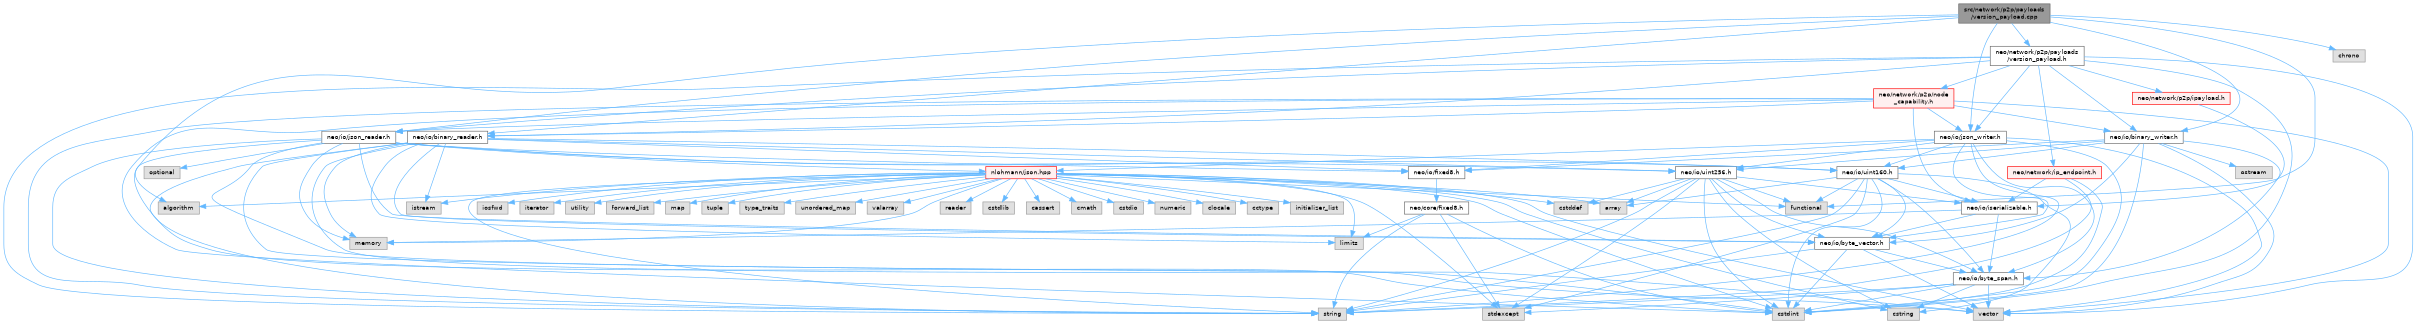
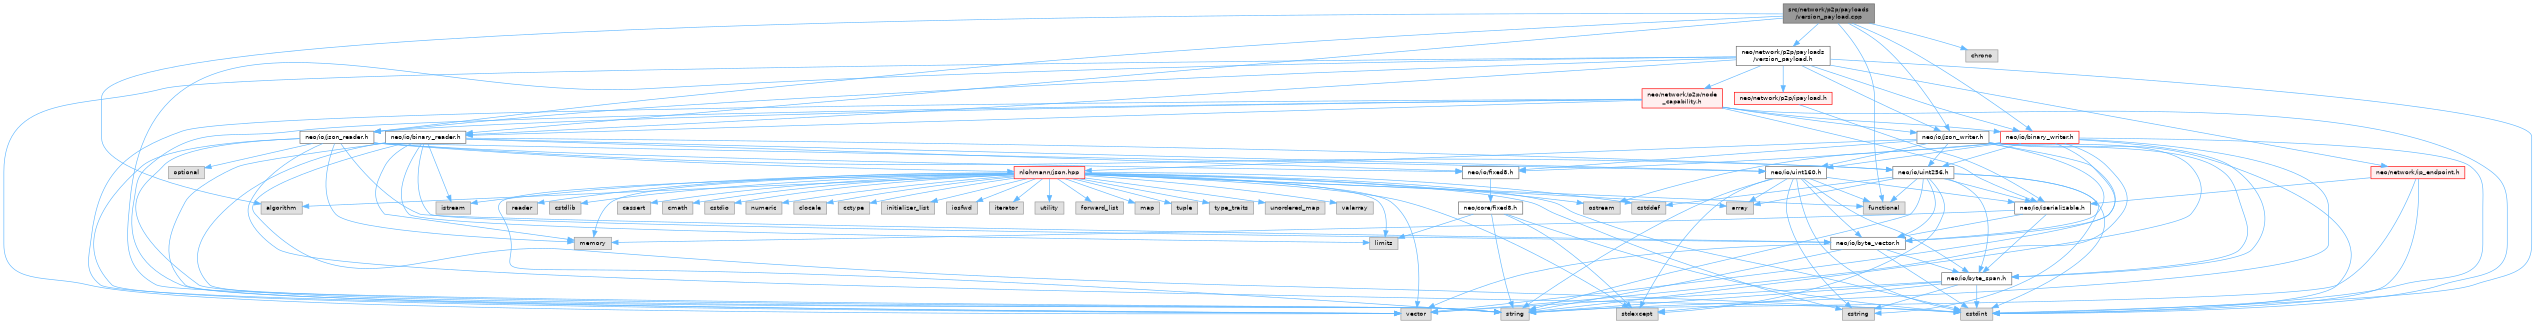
node "neo/io/binary_writer.h": color grey40 -> red
edge "nlohmann/json.hpp" -> "ostream": added
edge "neo/io/binary_writer.h" -> "string": added
